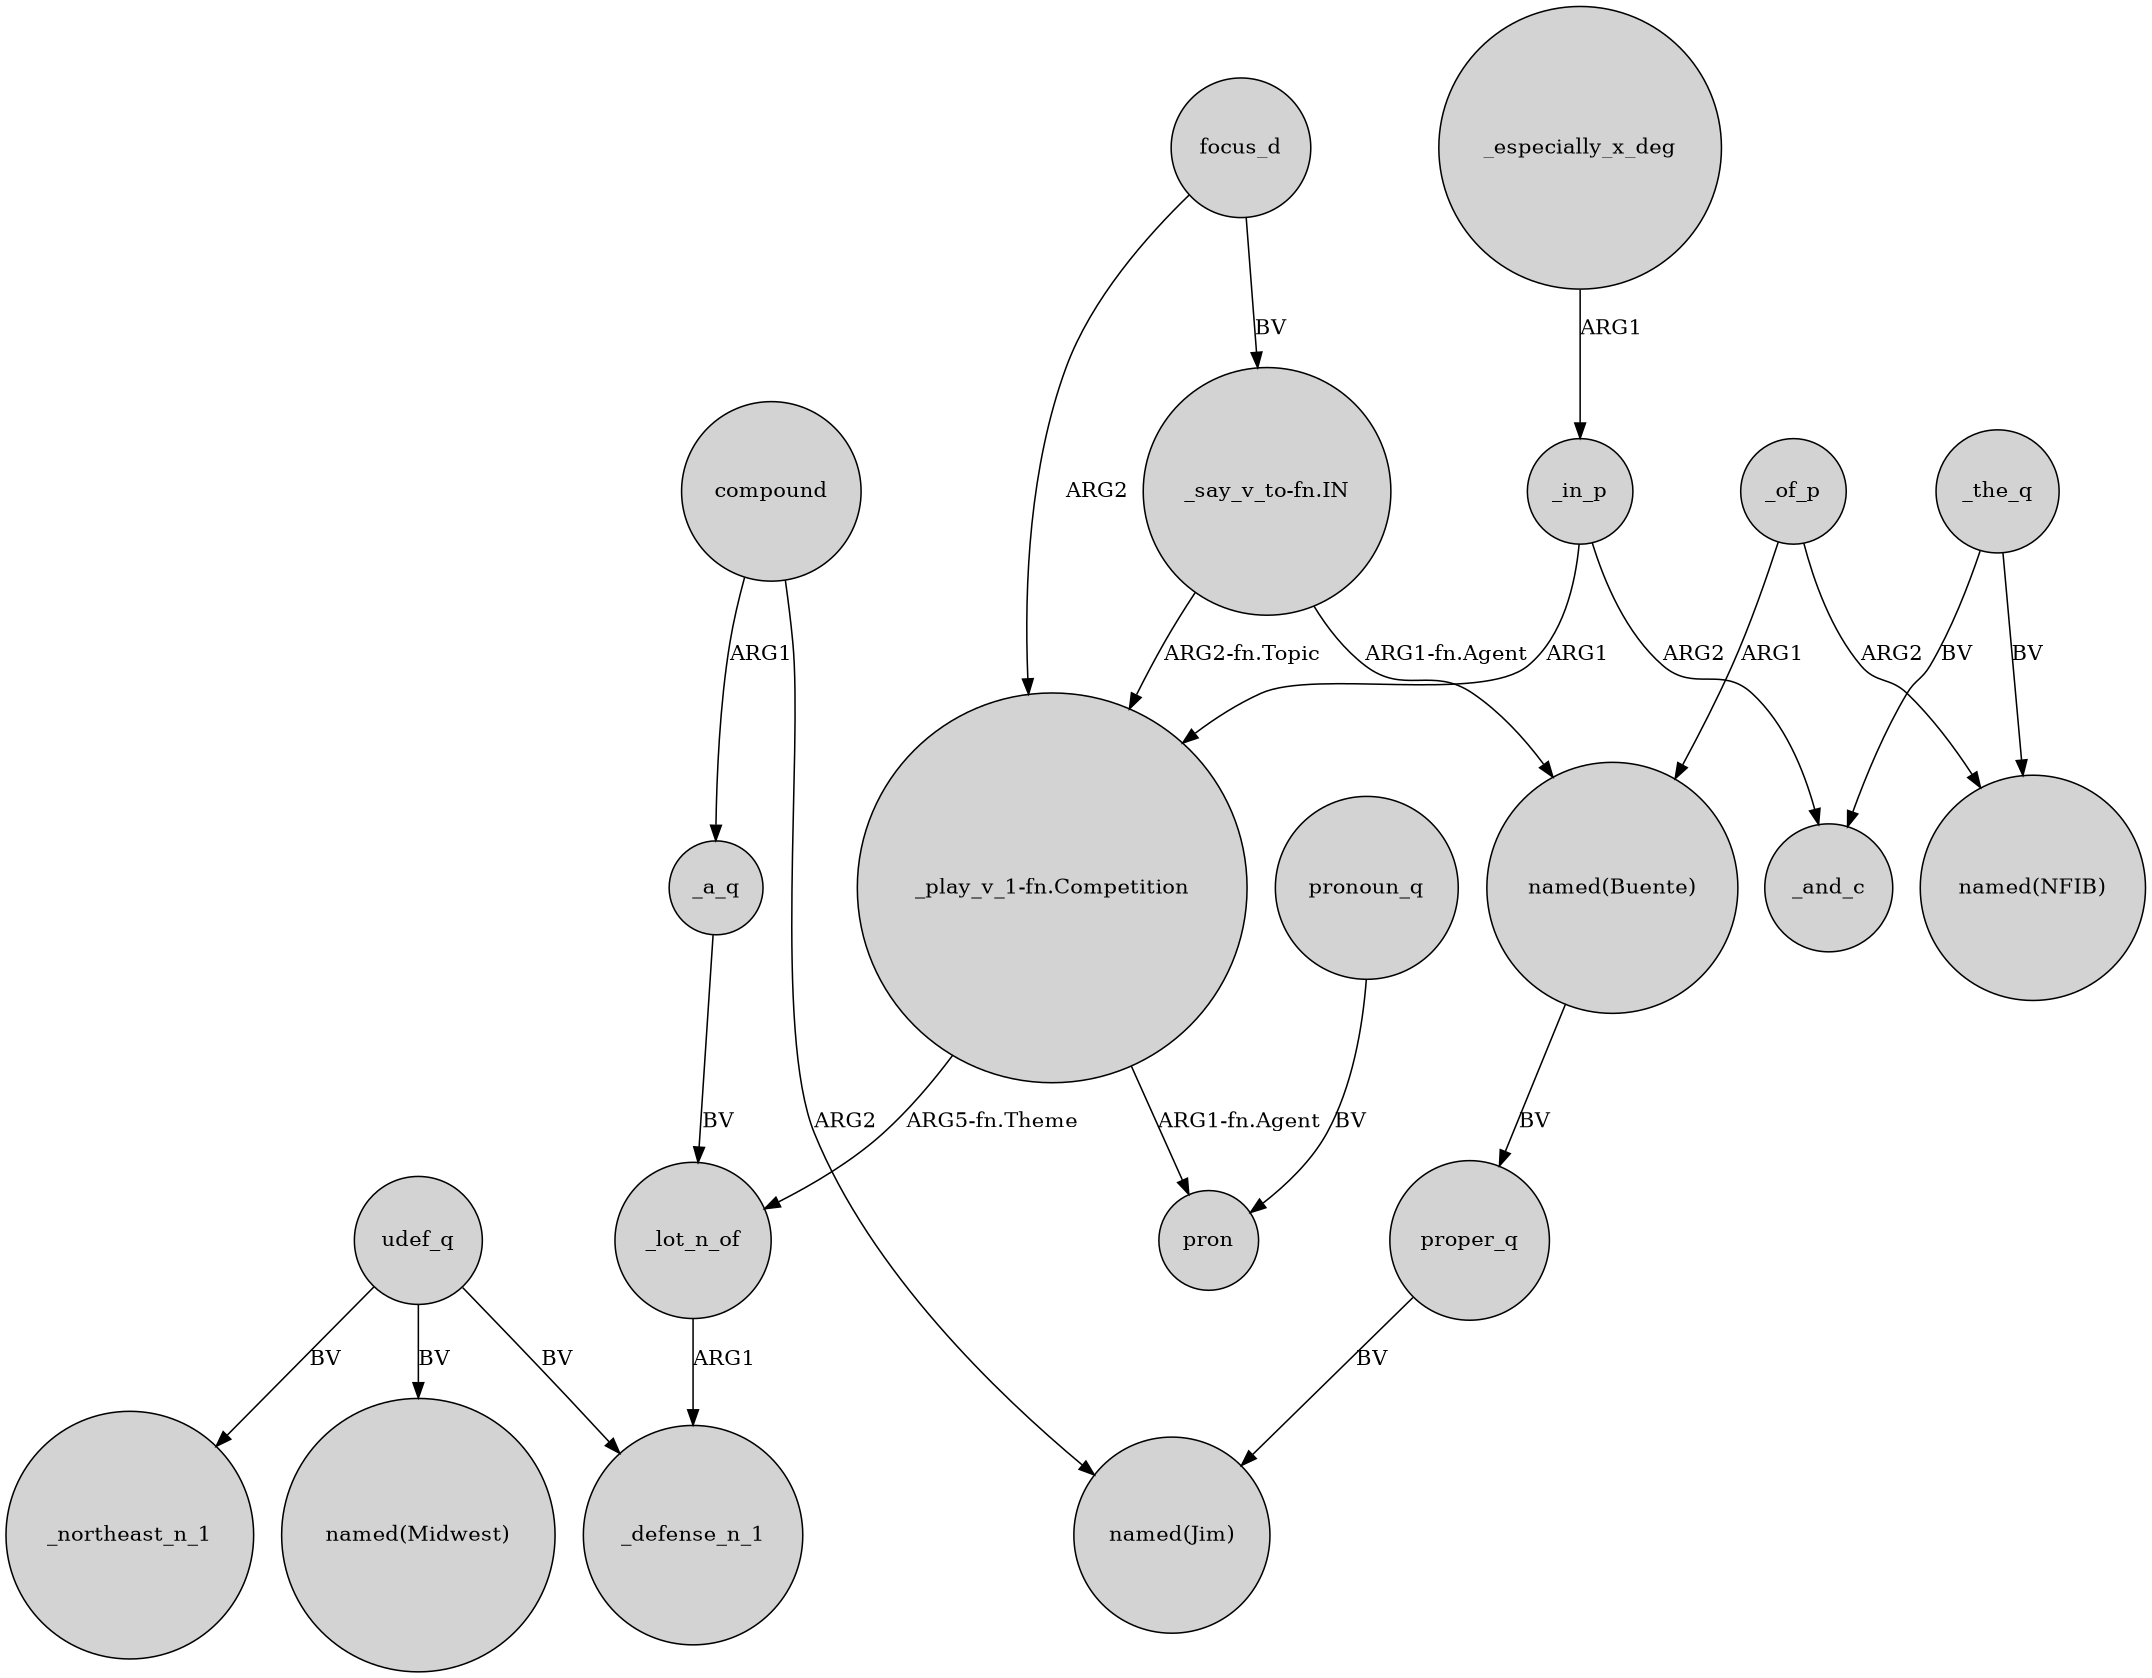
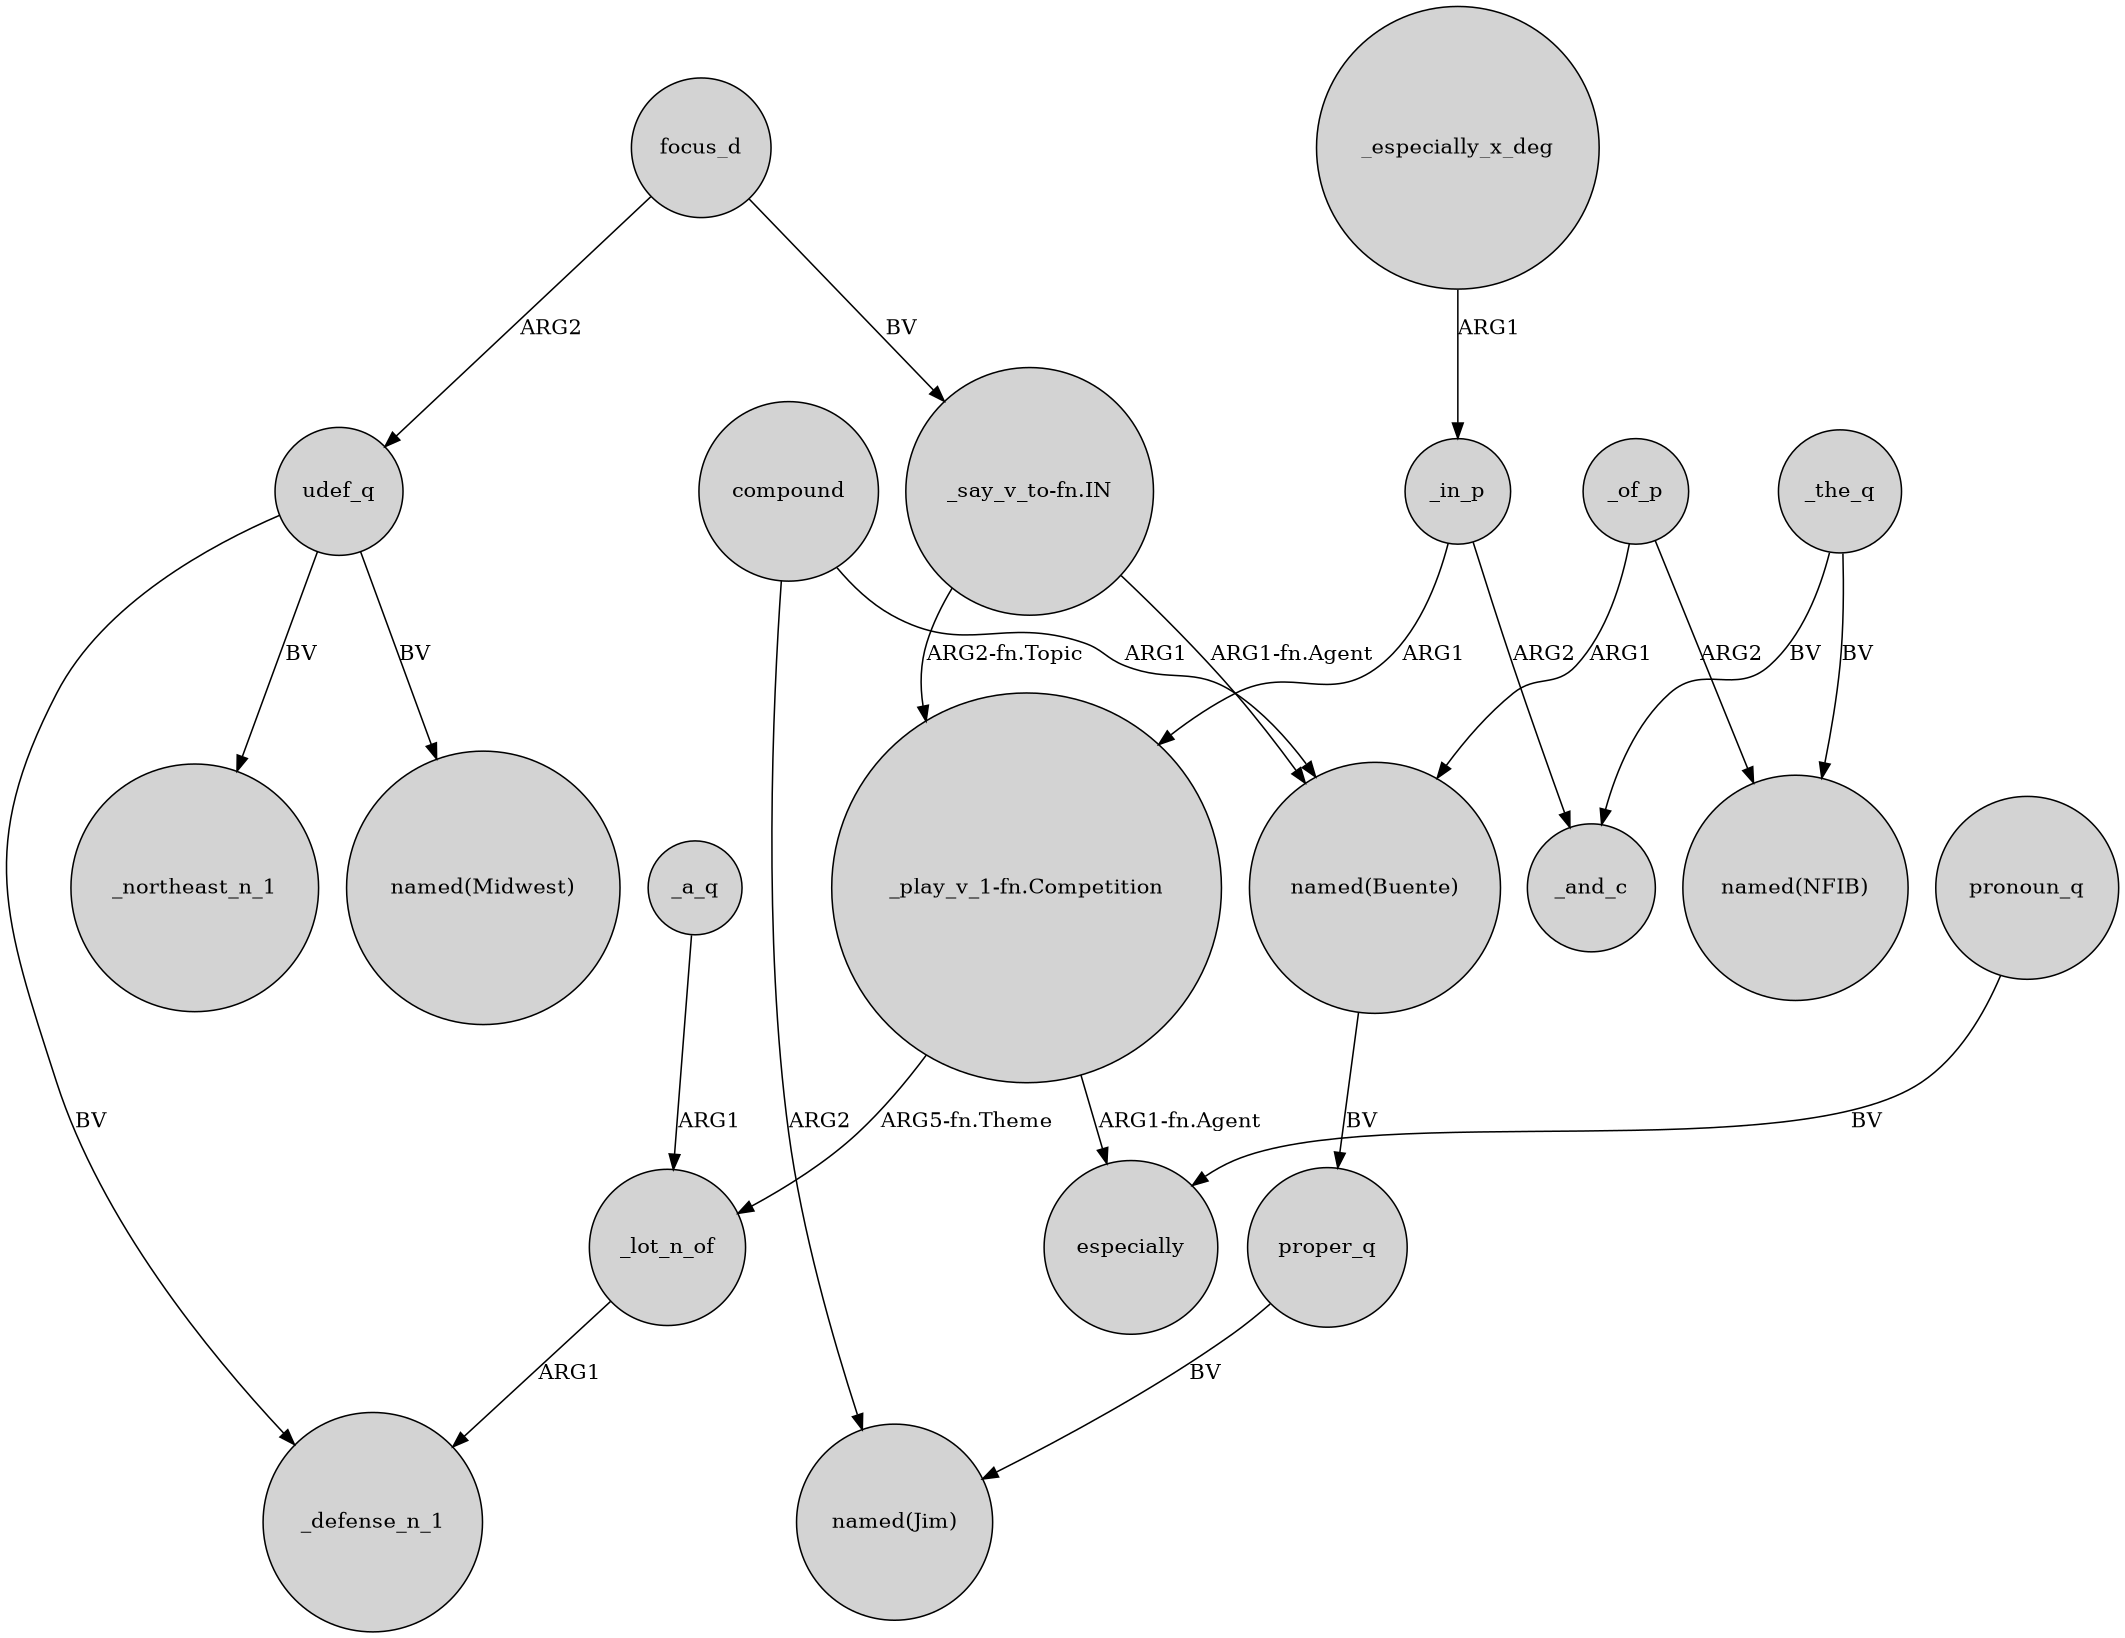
edge "focus_d" -> "_play_v_1-fn.Competition": now "focus_d" -> "udef_q"
edge "compound" -> "_a_q": now "compound" -> "named(Buente)"
edge "_a_q" -> "_lot_n_of": label "BV" -> "ARG1"
node "pron": label "pron" -> "especially"
